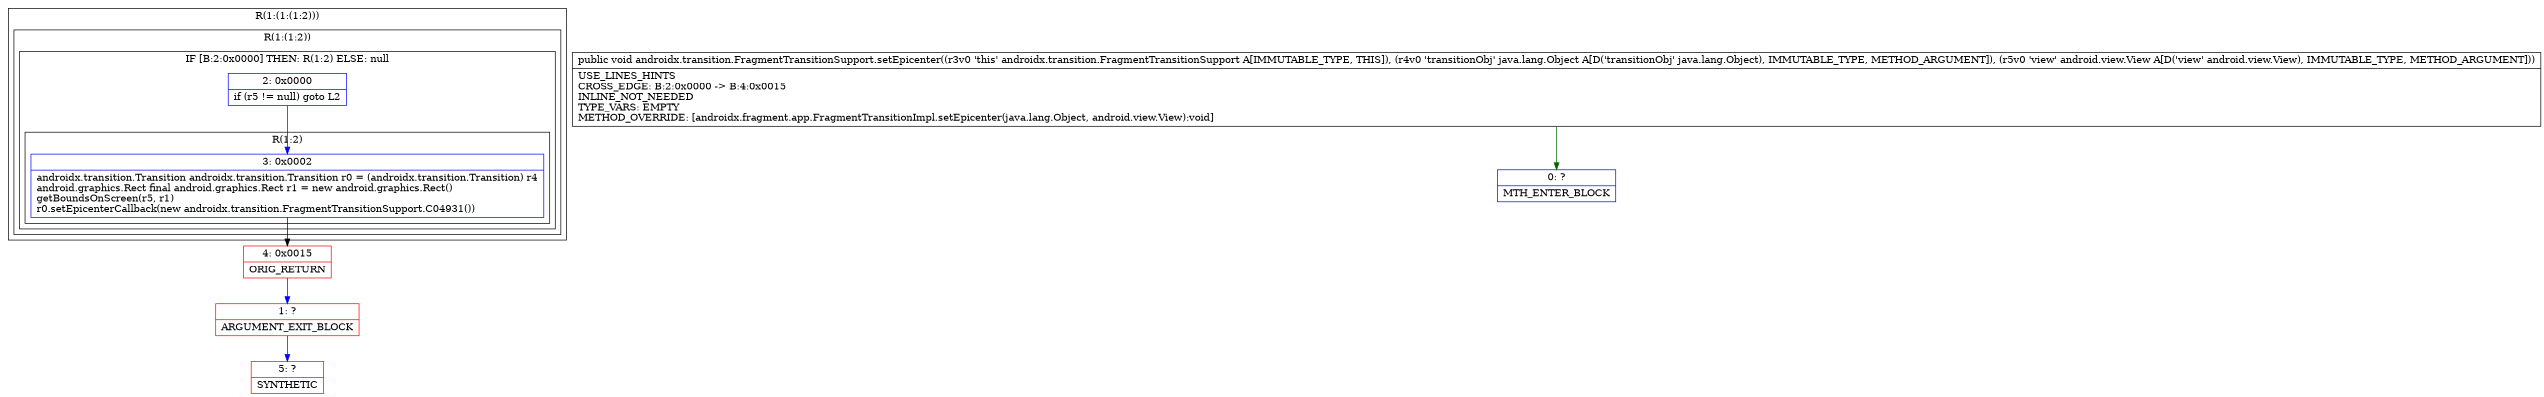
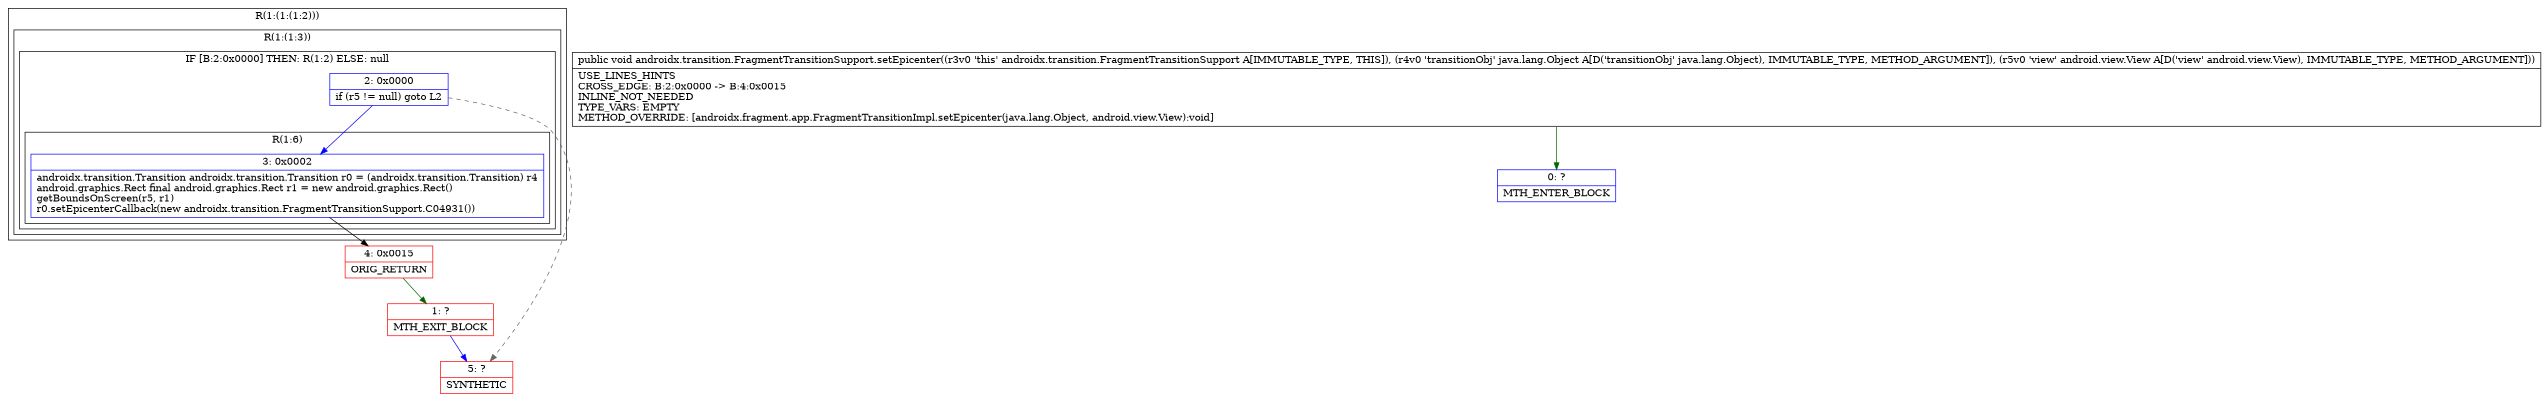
cluster "R(1:(1:2))": label "R(1:(1:2))" -> "R(1:(1:3))"
cluster "R(1:2)": label "R(1:2)" -> "R(1:6)"
edge "2: 0x0000" -> "5: ?": added
edge "4: 0x0015" -> "1: ?": color blue -> darkgreen
node "1: ?": text "ARGUMENT_EXIT_BLOCK" -> "MTH_EXIT_BLOCK"
